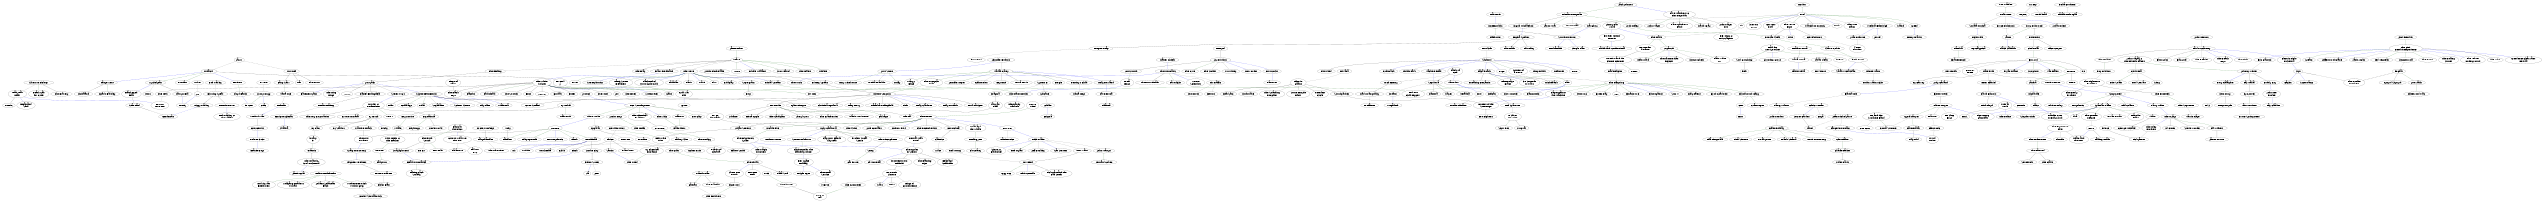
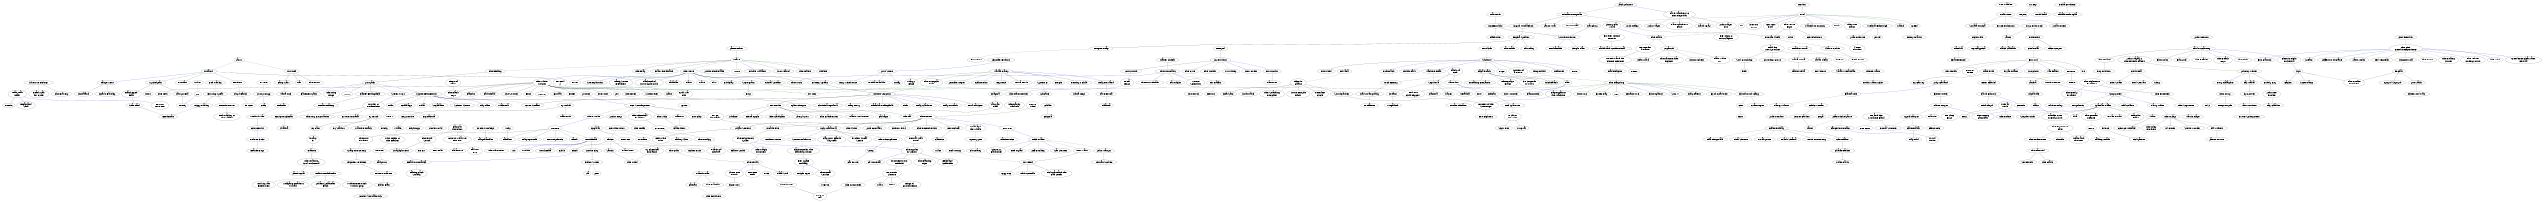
node "Feeling Jets": label "Feeling Jets" -> "Mystery Jets"
